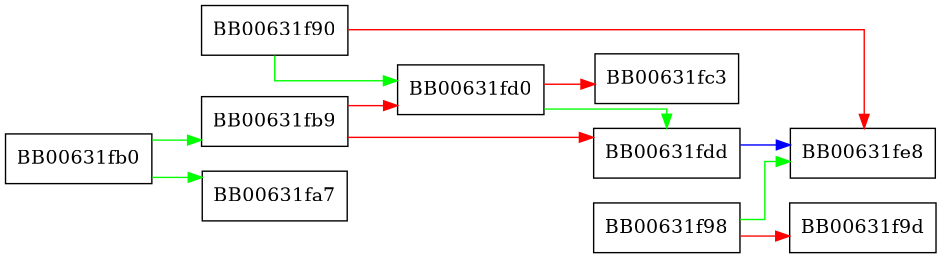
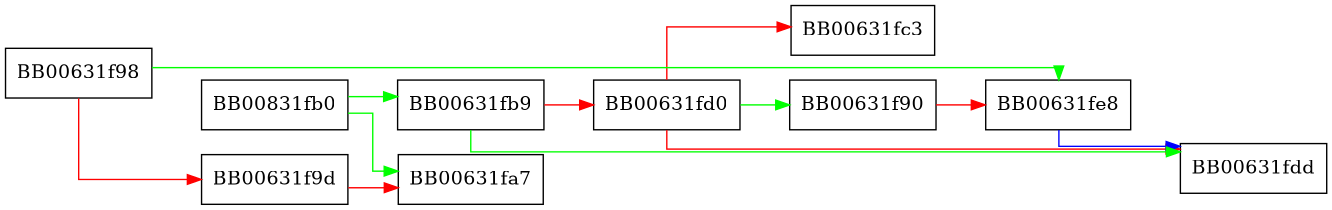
edge "BB00631f90" -> "BB00631fd0": reversed
edge "BB00631fd0" -> "BB00631fdd": color green -> red
edge "BB00631fb9" -> "BB00631fdd": color red -> green
edge "BB00631fdd" -> "BB00631fe8": reversed
node "BB00631fb0": label "BB00631fb0" -> "BB00831fb0"
edge "BB00631f9d" -> "BB00631fa7": added
